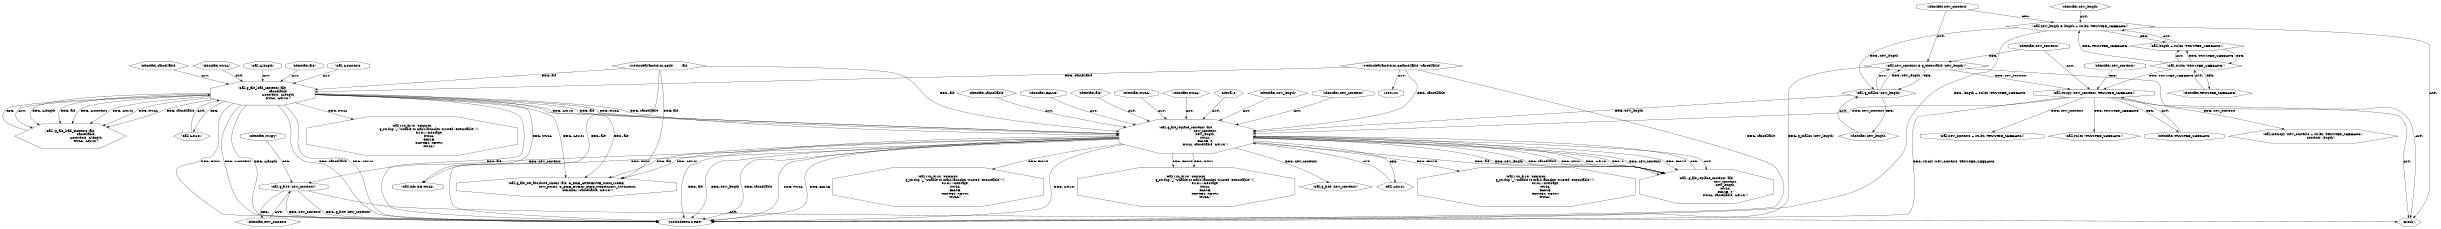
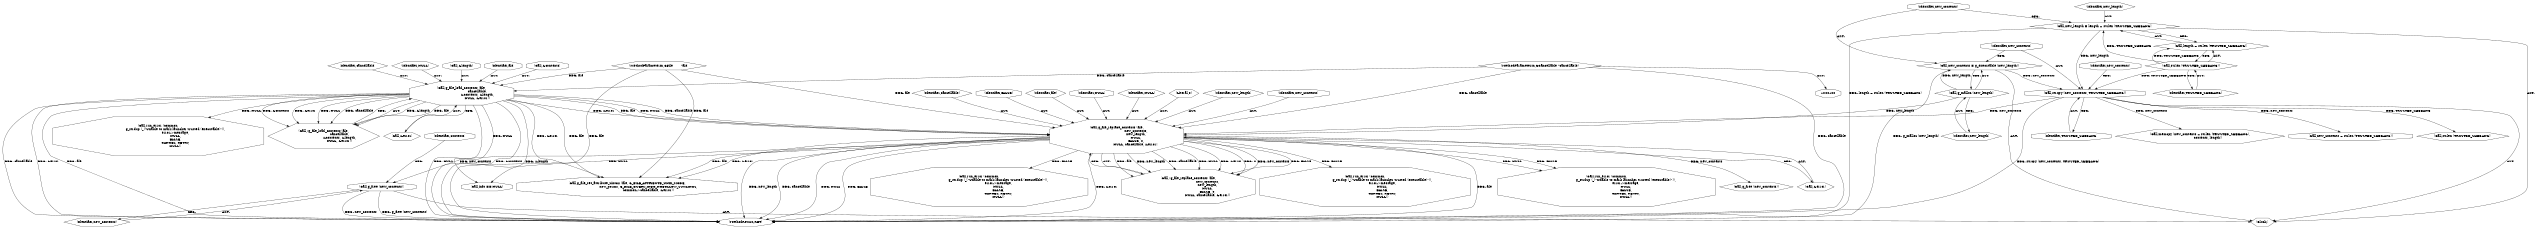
edge "(Call,new_length = length + strlen (TRUSTED_SHEBANG))" -> "(Call,g_malloc (new_length))": now "(Call,new_length = length + strlen (TRUSTED_SHEBANG))" -> "(Call,strcpy (new_contents, TRUSTED_SHEBANG))"
node "(Identifier,strcpy)": label "(Identifier,strcpy)" -> "(Identifier,contents)"
